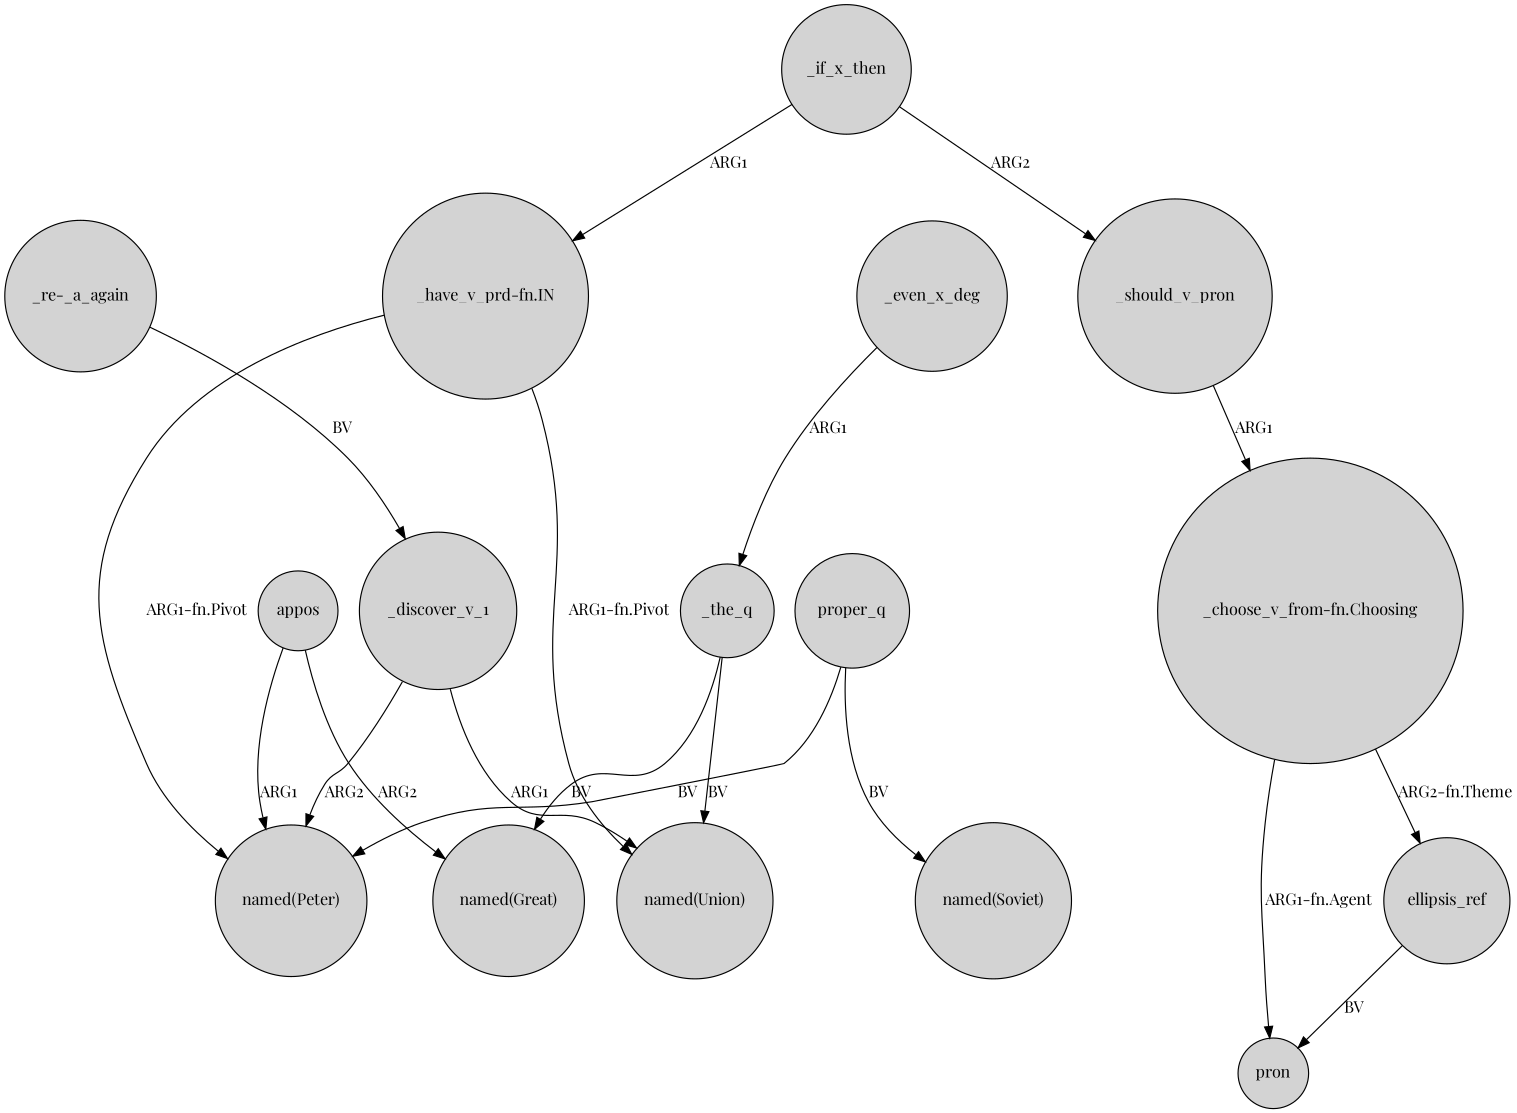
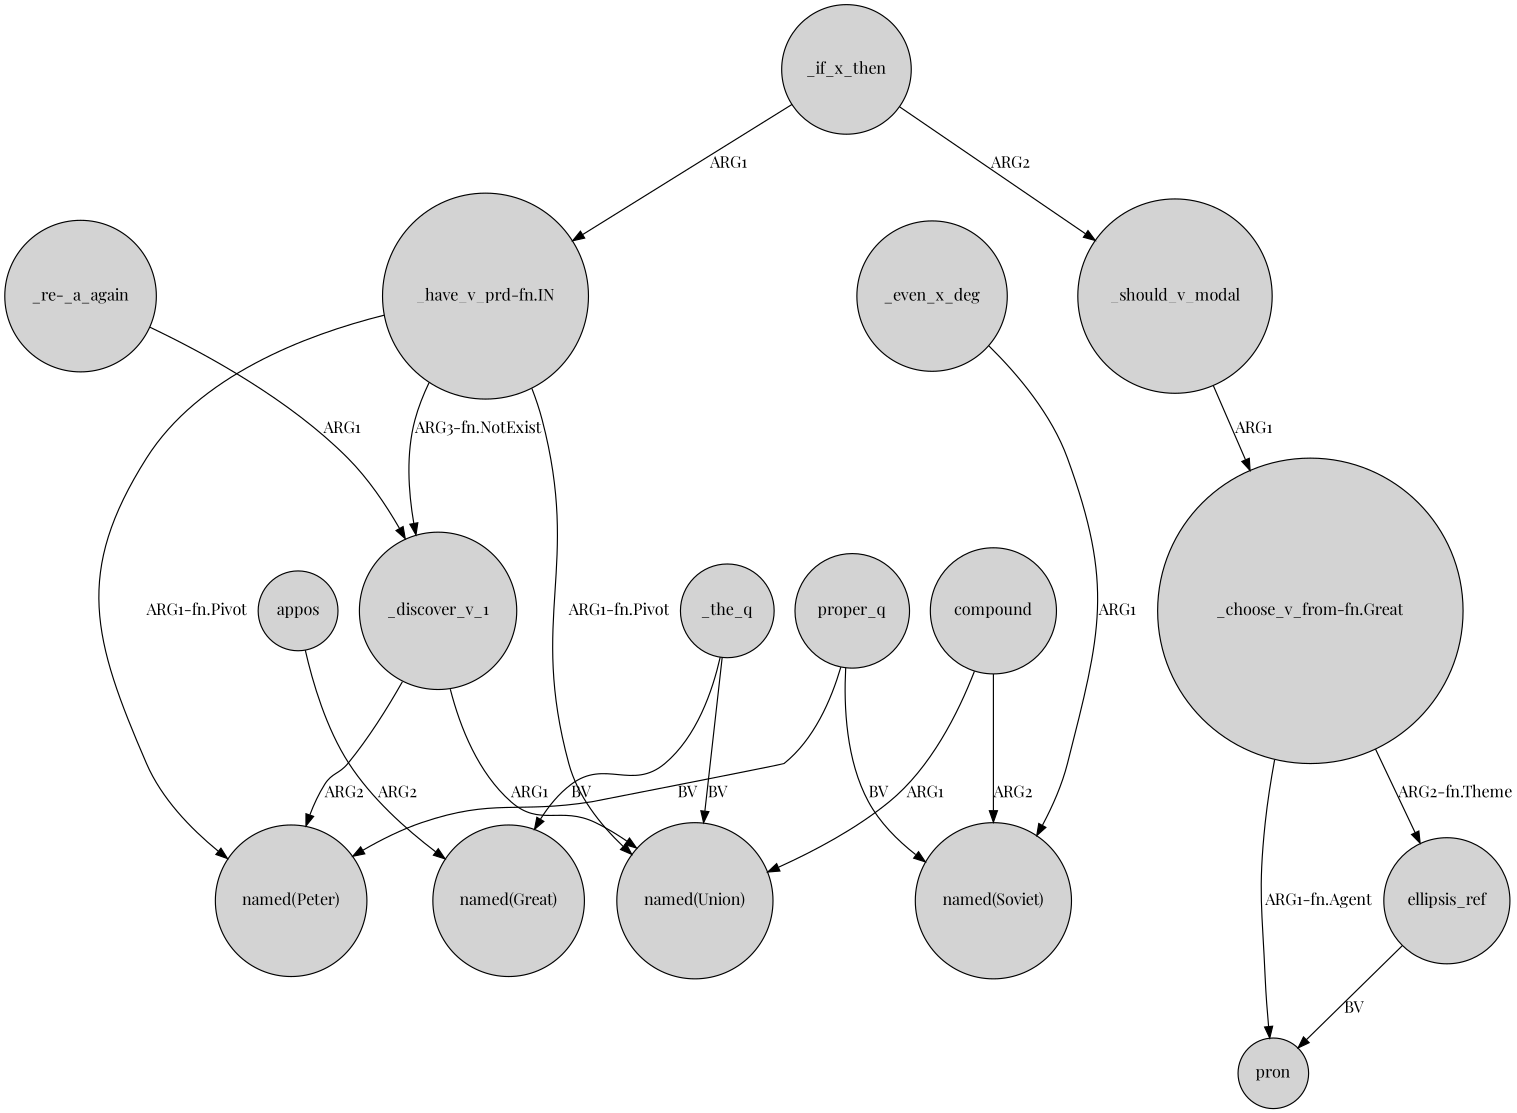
node "_should_v_pron": label "_should_v_pron" -> "_should_v_modal"
edge "_re-_a_again" -> "_discover_v_1": label "BV" -> "ARG1"
edge "_even_x_deg" -> "_the_q": now "_even_x_deg" -> "named(Soviet)"
edge "_have_v_prd-fn.IN" -> "_discover_v_1": added, label "ARG3-fn.NotExist"
node "compound": added
node "_choose_v_from-fn.Choosing": label "_choose_v_from-fn.Choosing" -> "_choose_v_from-fn.Great"
edge "appos" -> "named(Peter)": removed, label "ARG1"
